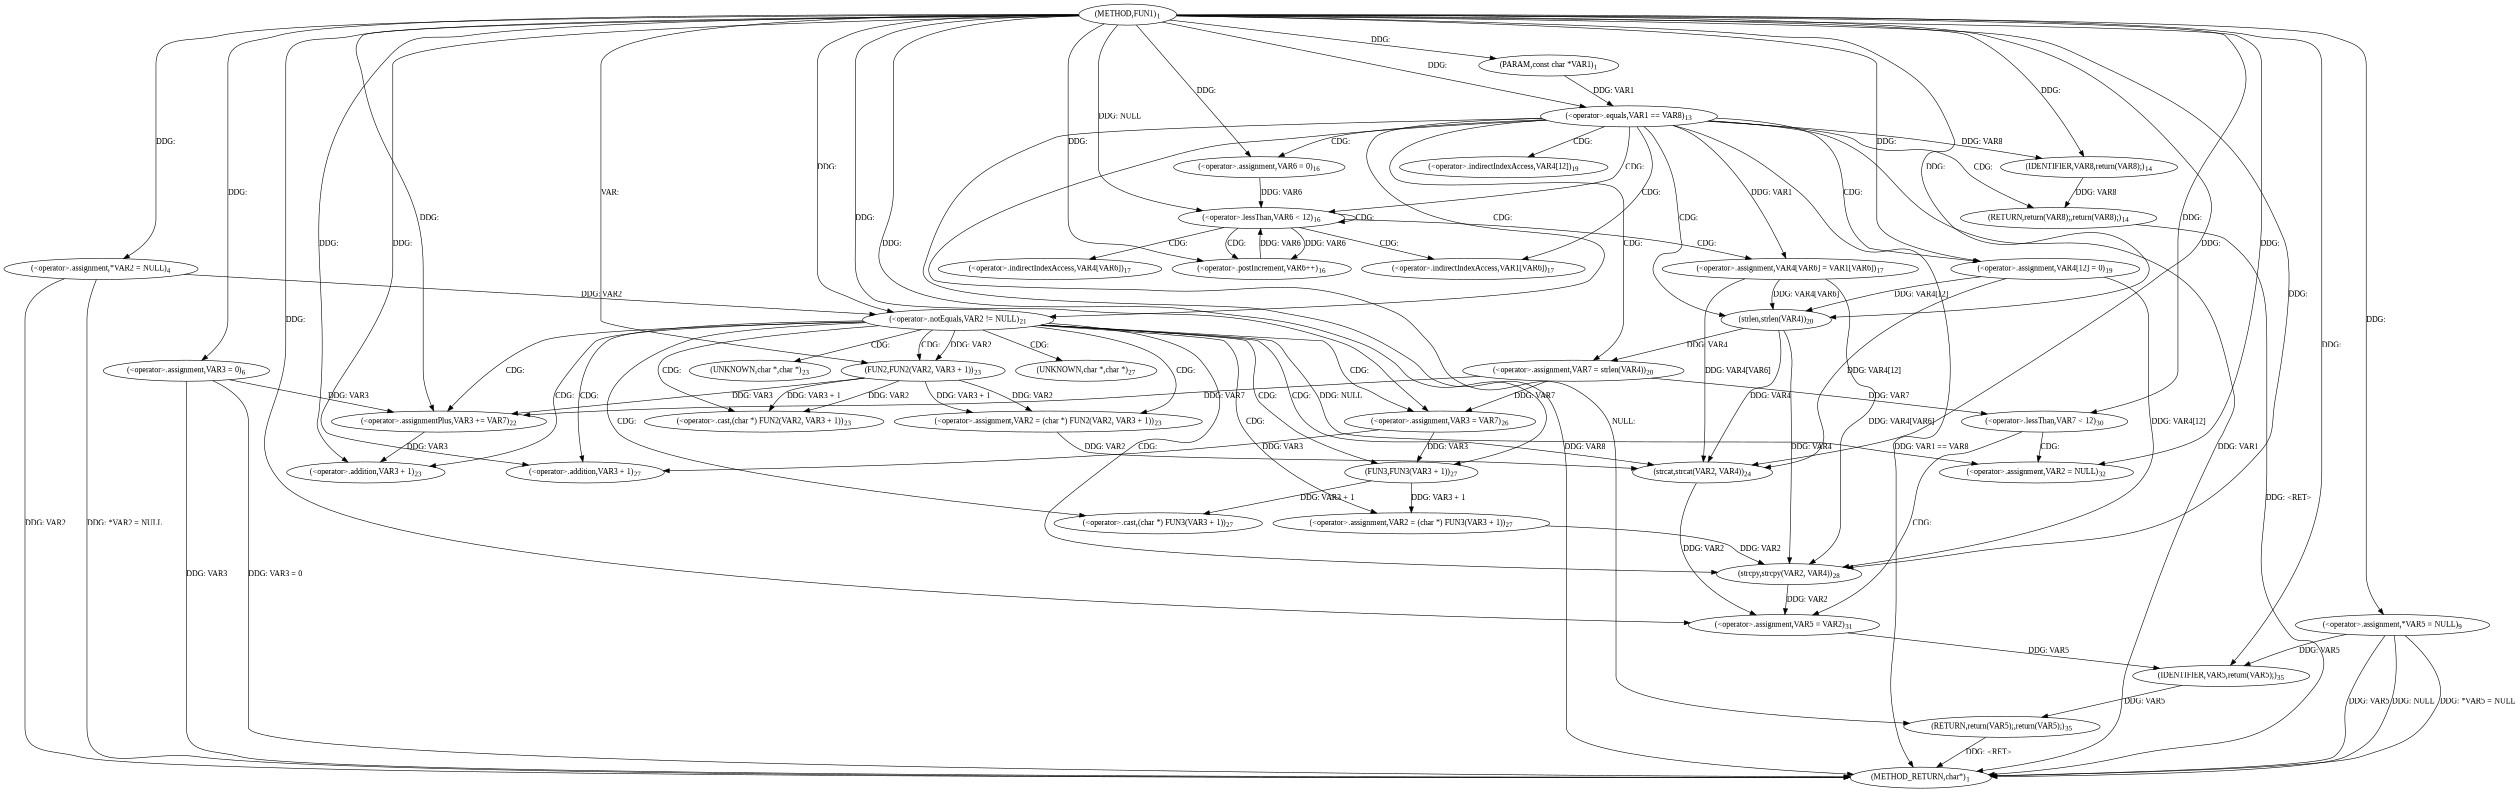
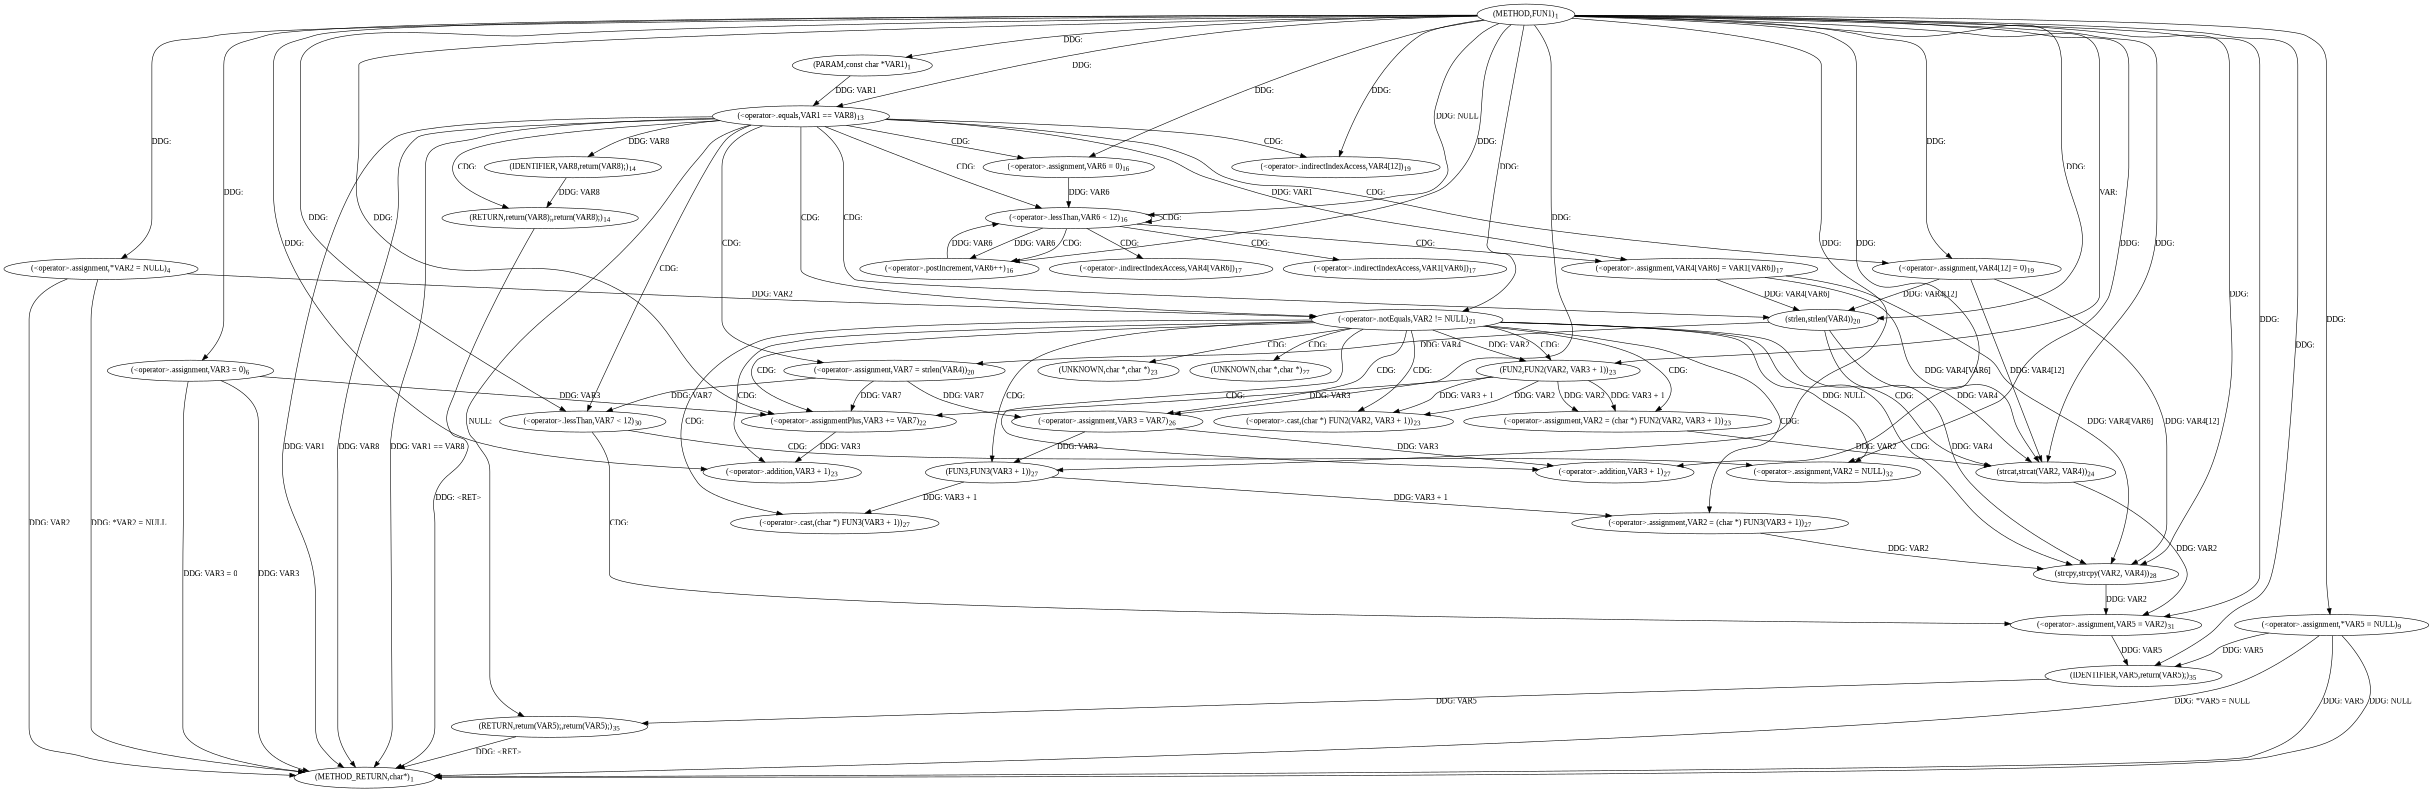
edge "(METHOD,FUN1)" -> "(IDENTIFIER,VAR8,return(VAR8);)": now "(METHOD,FUN1)" -> "(<operator>.indirectIndexAccess,VAR4[12])"
edge "(<operator>.equals,VAR1 == VAR8)" -> "(<operator>.indirectIndexAccess,VAR1[VAR6])": now "(<operator>.equals,VAR1 == VAR8)" -> "(<operator>.lessThan,VAR7 < 12)"
